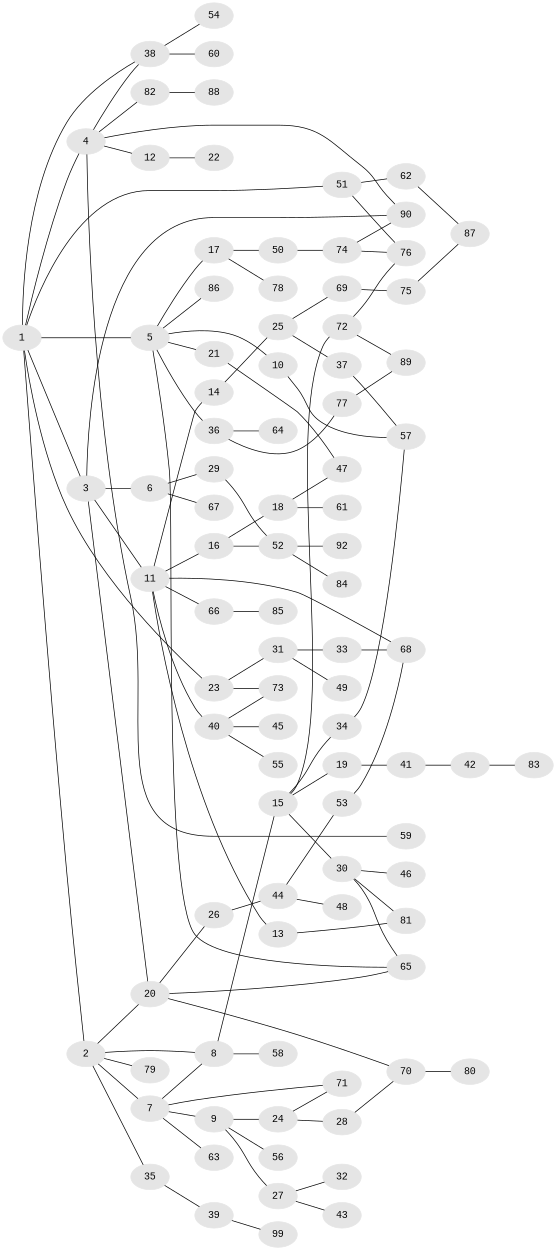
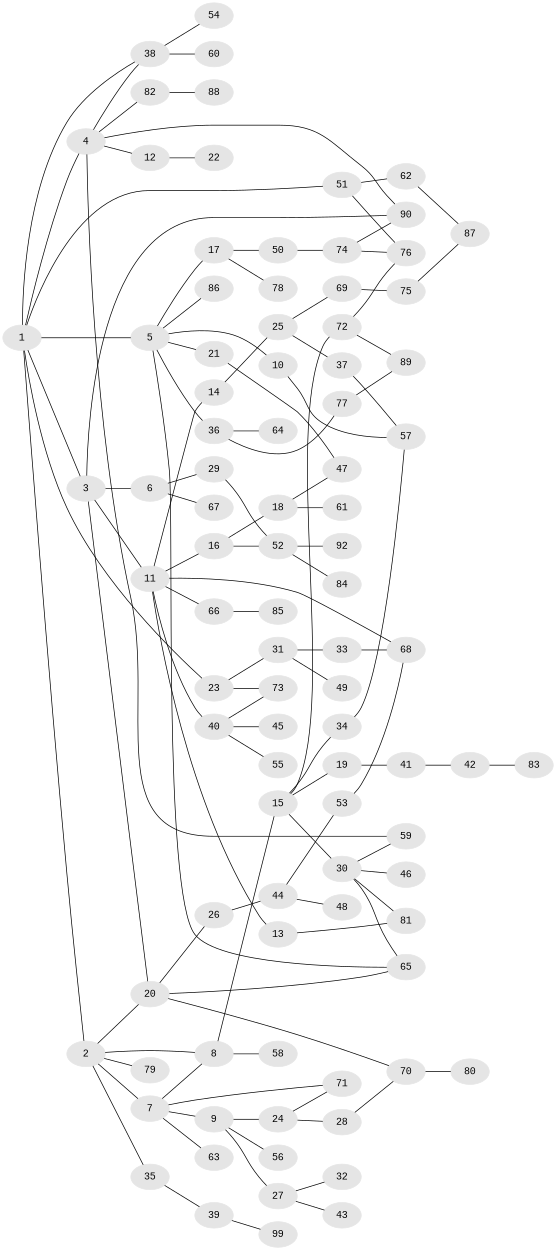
edge "59" -- "30": added
